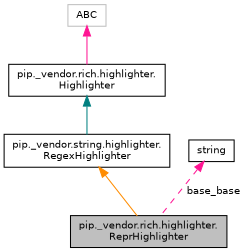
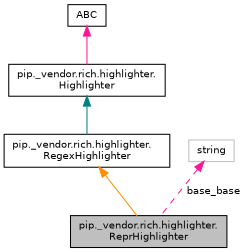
node "ABC": color grey75 -> black
node "pip._vendor.string.highlighter. RegexHighlighter": label "pip._vendor.string.highlighter. RegexHighlighter" -> "pip._vendor.rich.highlighter. RegexHighlighter"
node "string": color black -> grey75
